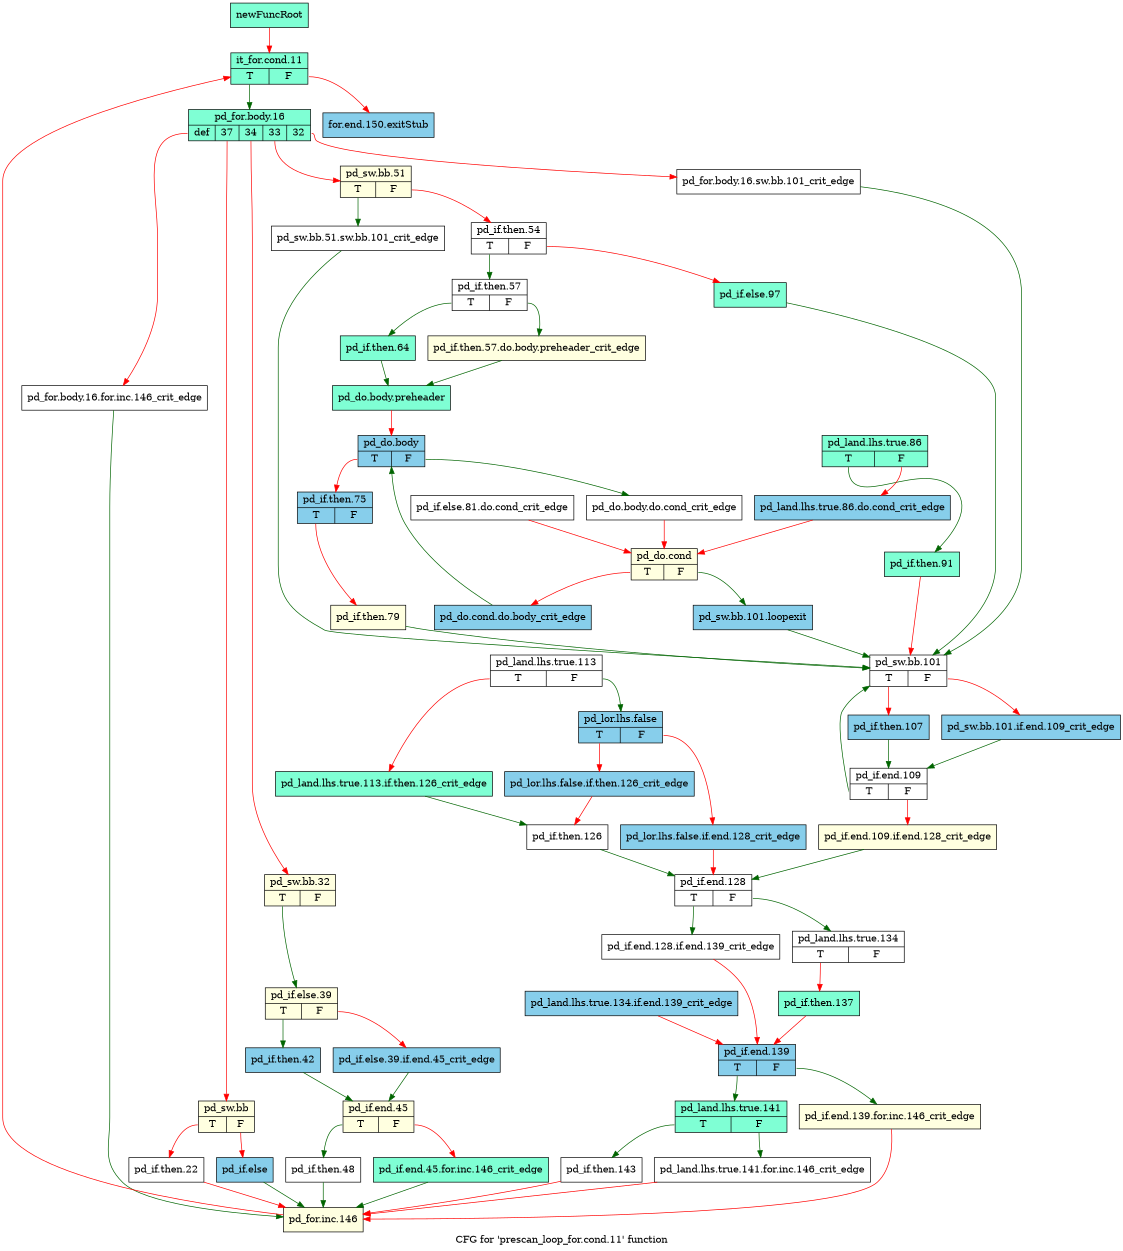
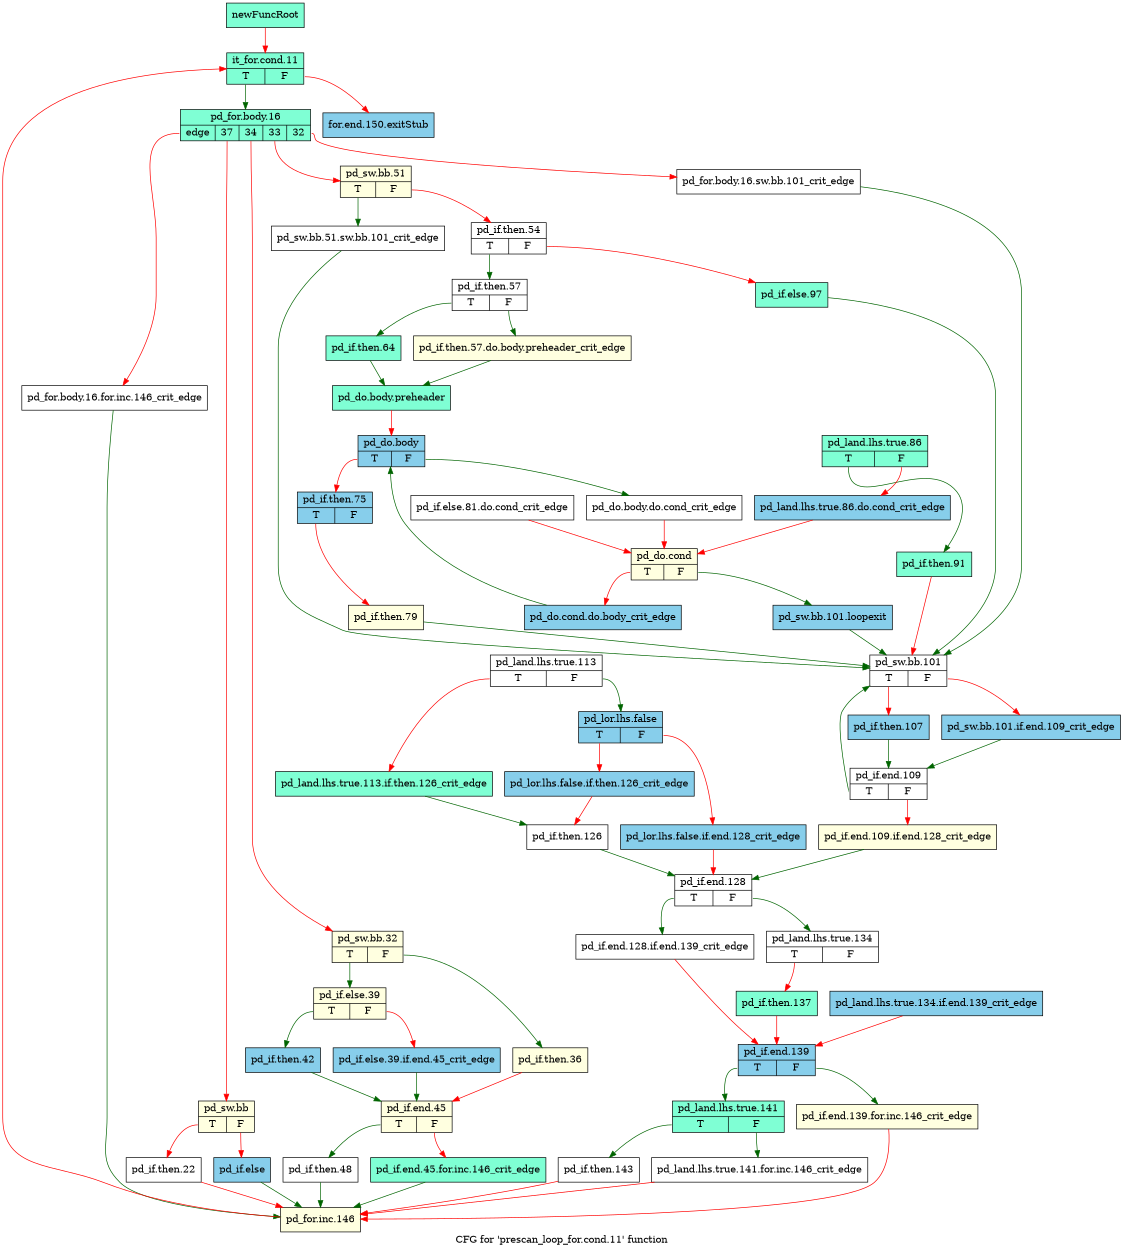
node "pd_for.body.16": text "def" -> "edge"
node "pd_if.then.36": added
